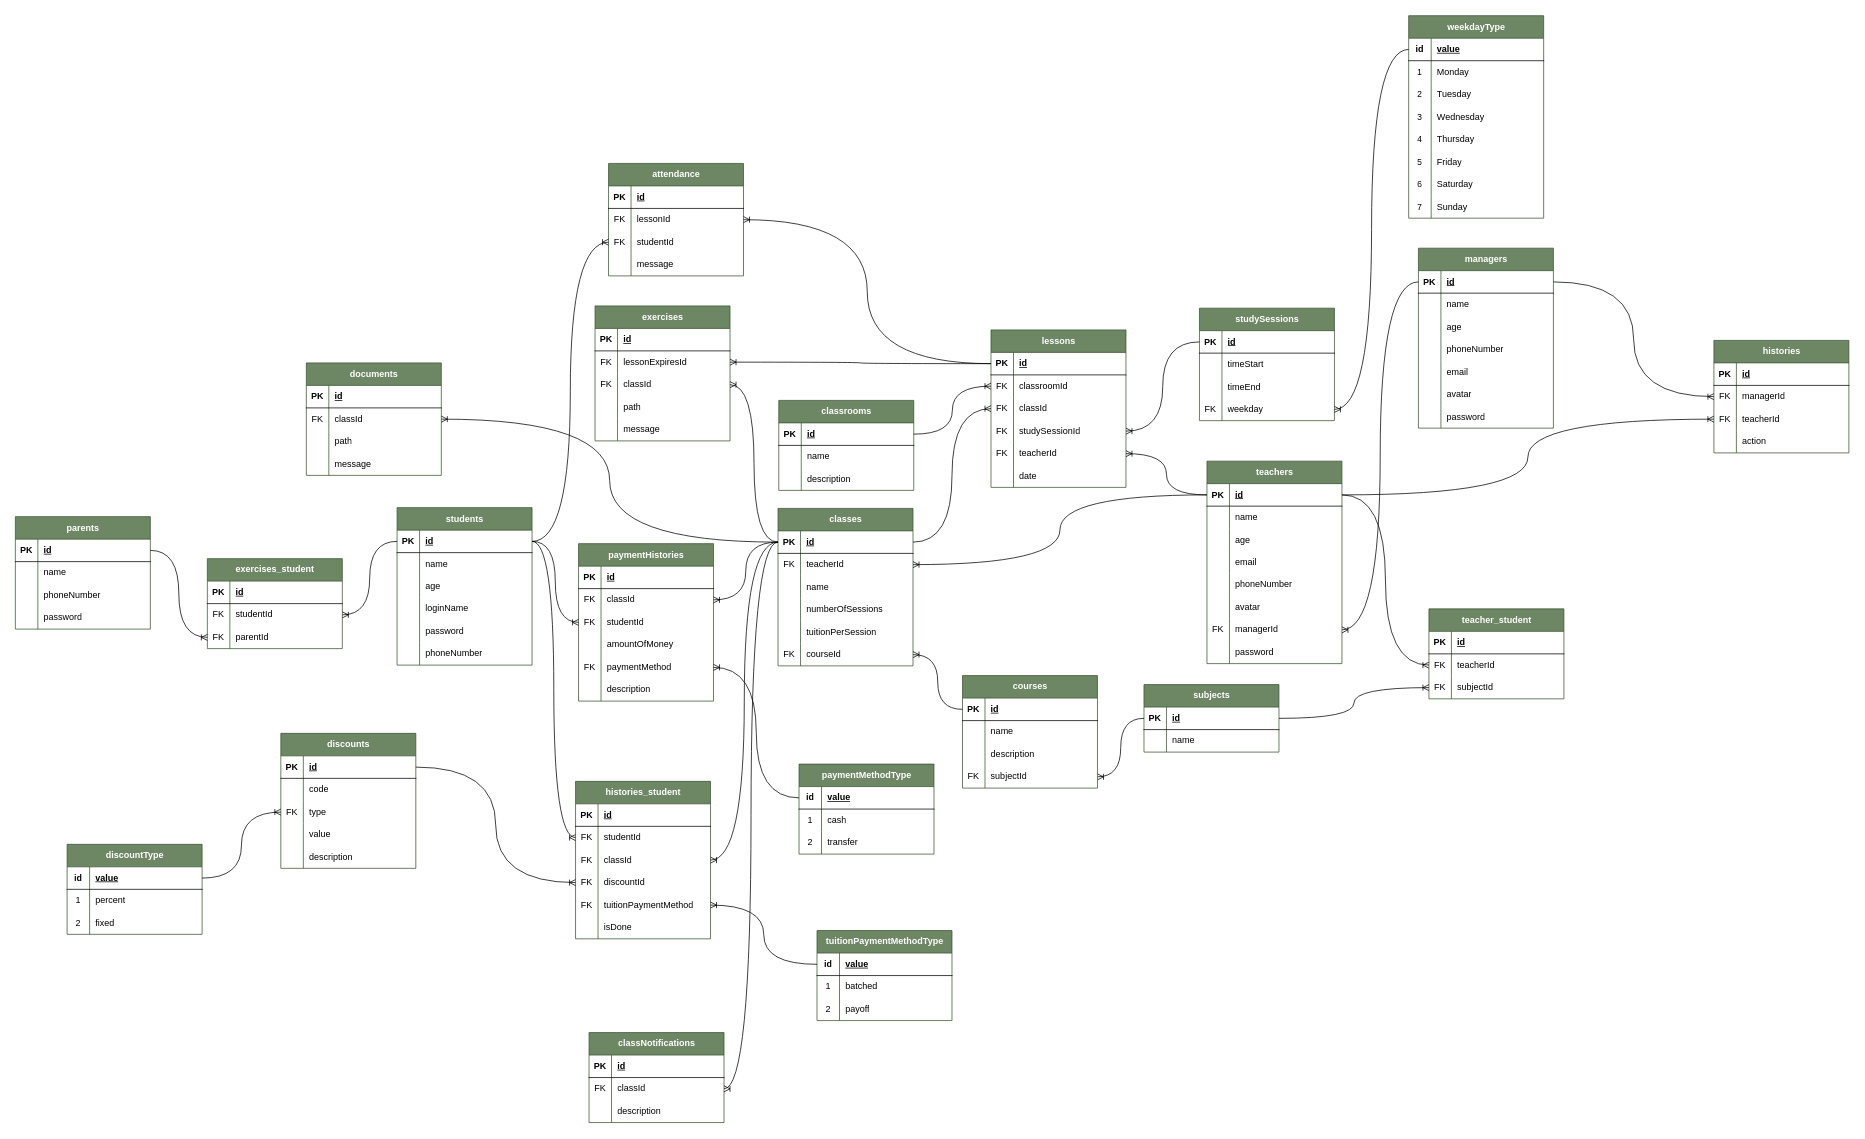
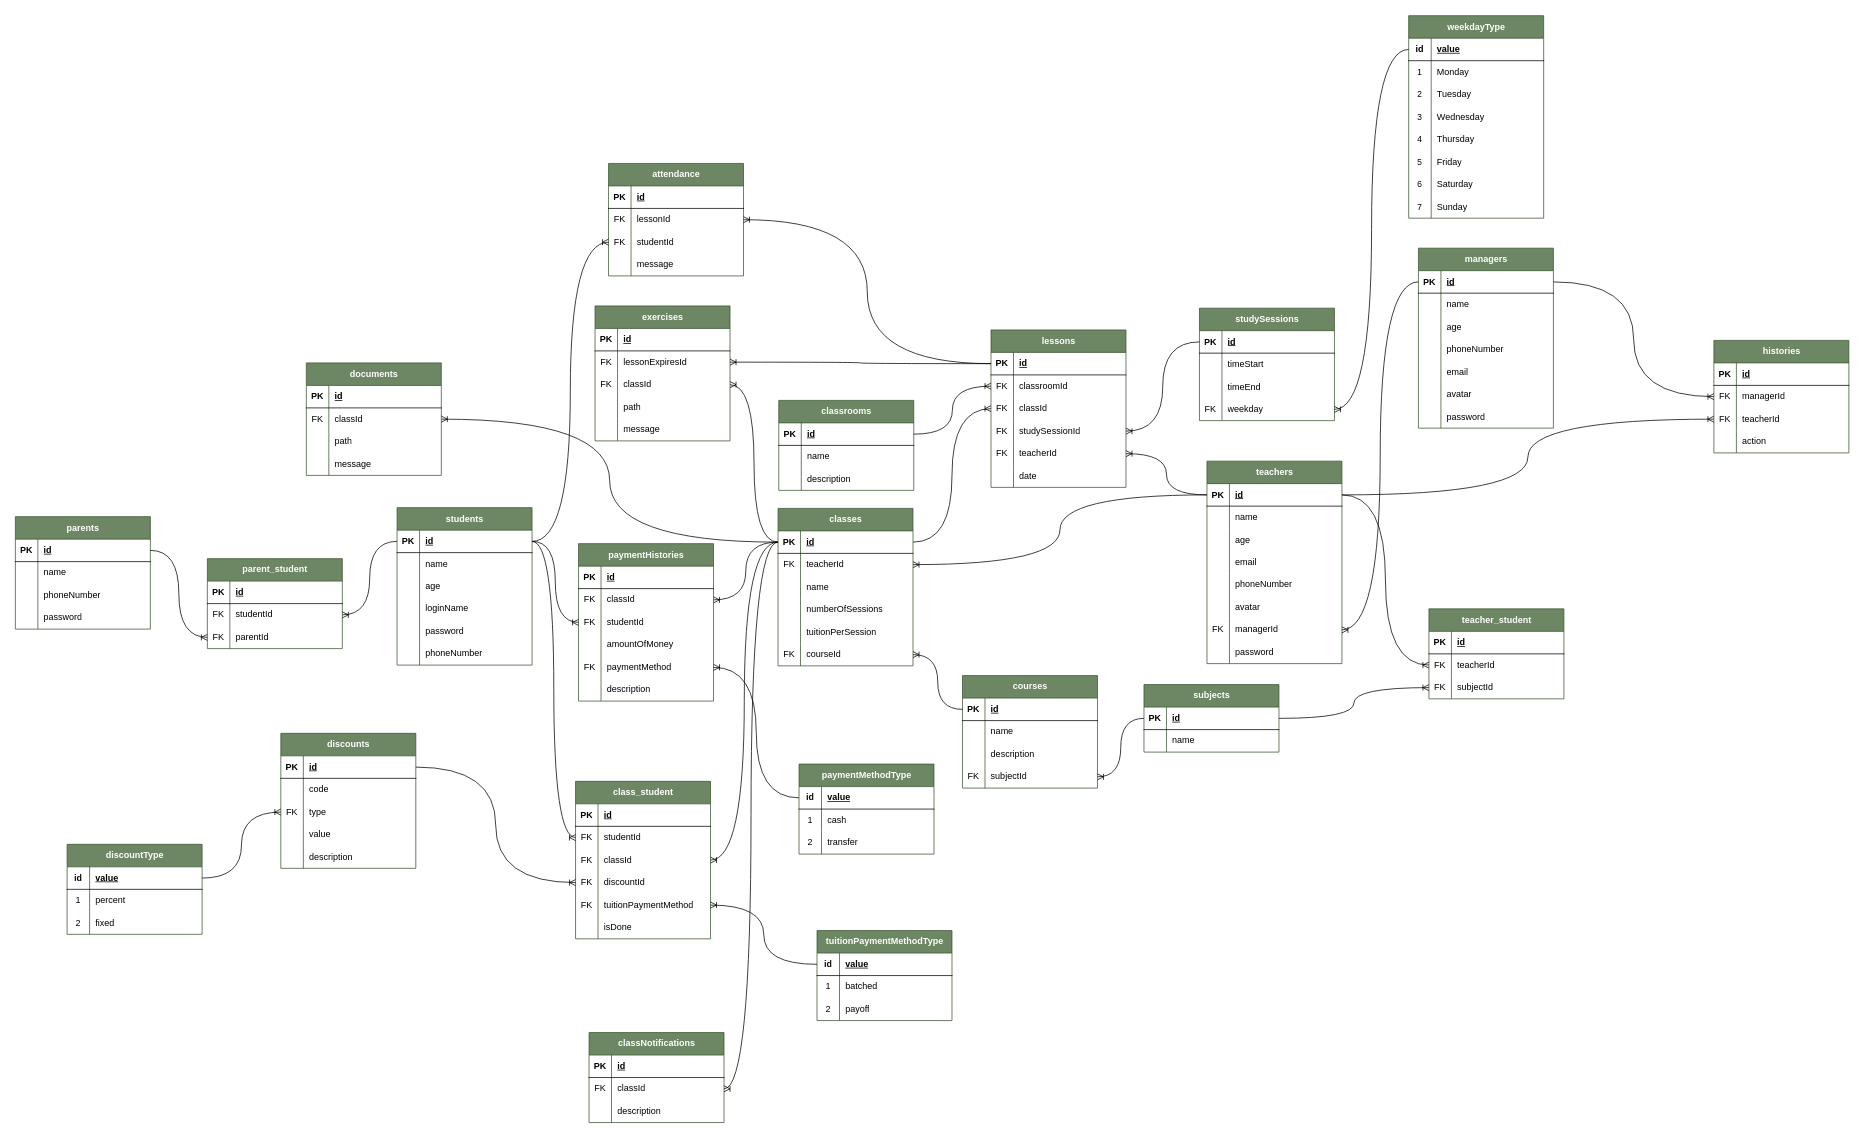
node "exercises_student": label "exercises_student" -> "parent_student"
node "histories_student": label "histories_student" -> "class_student"
